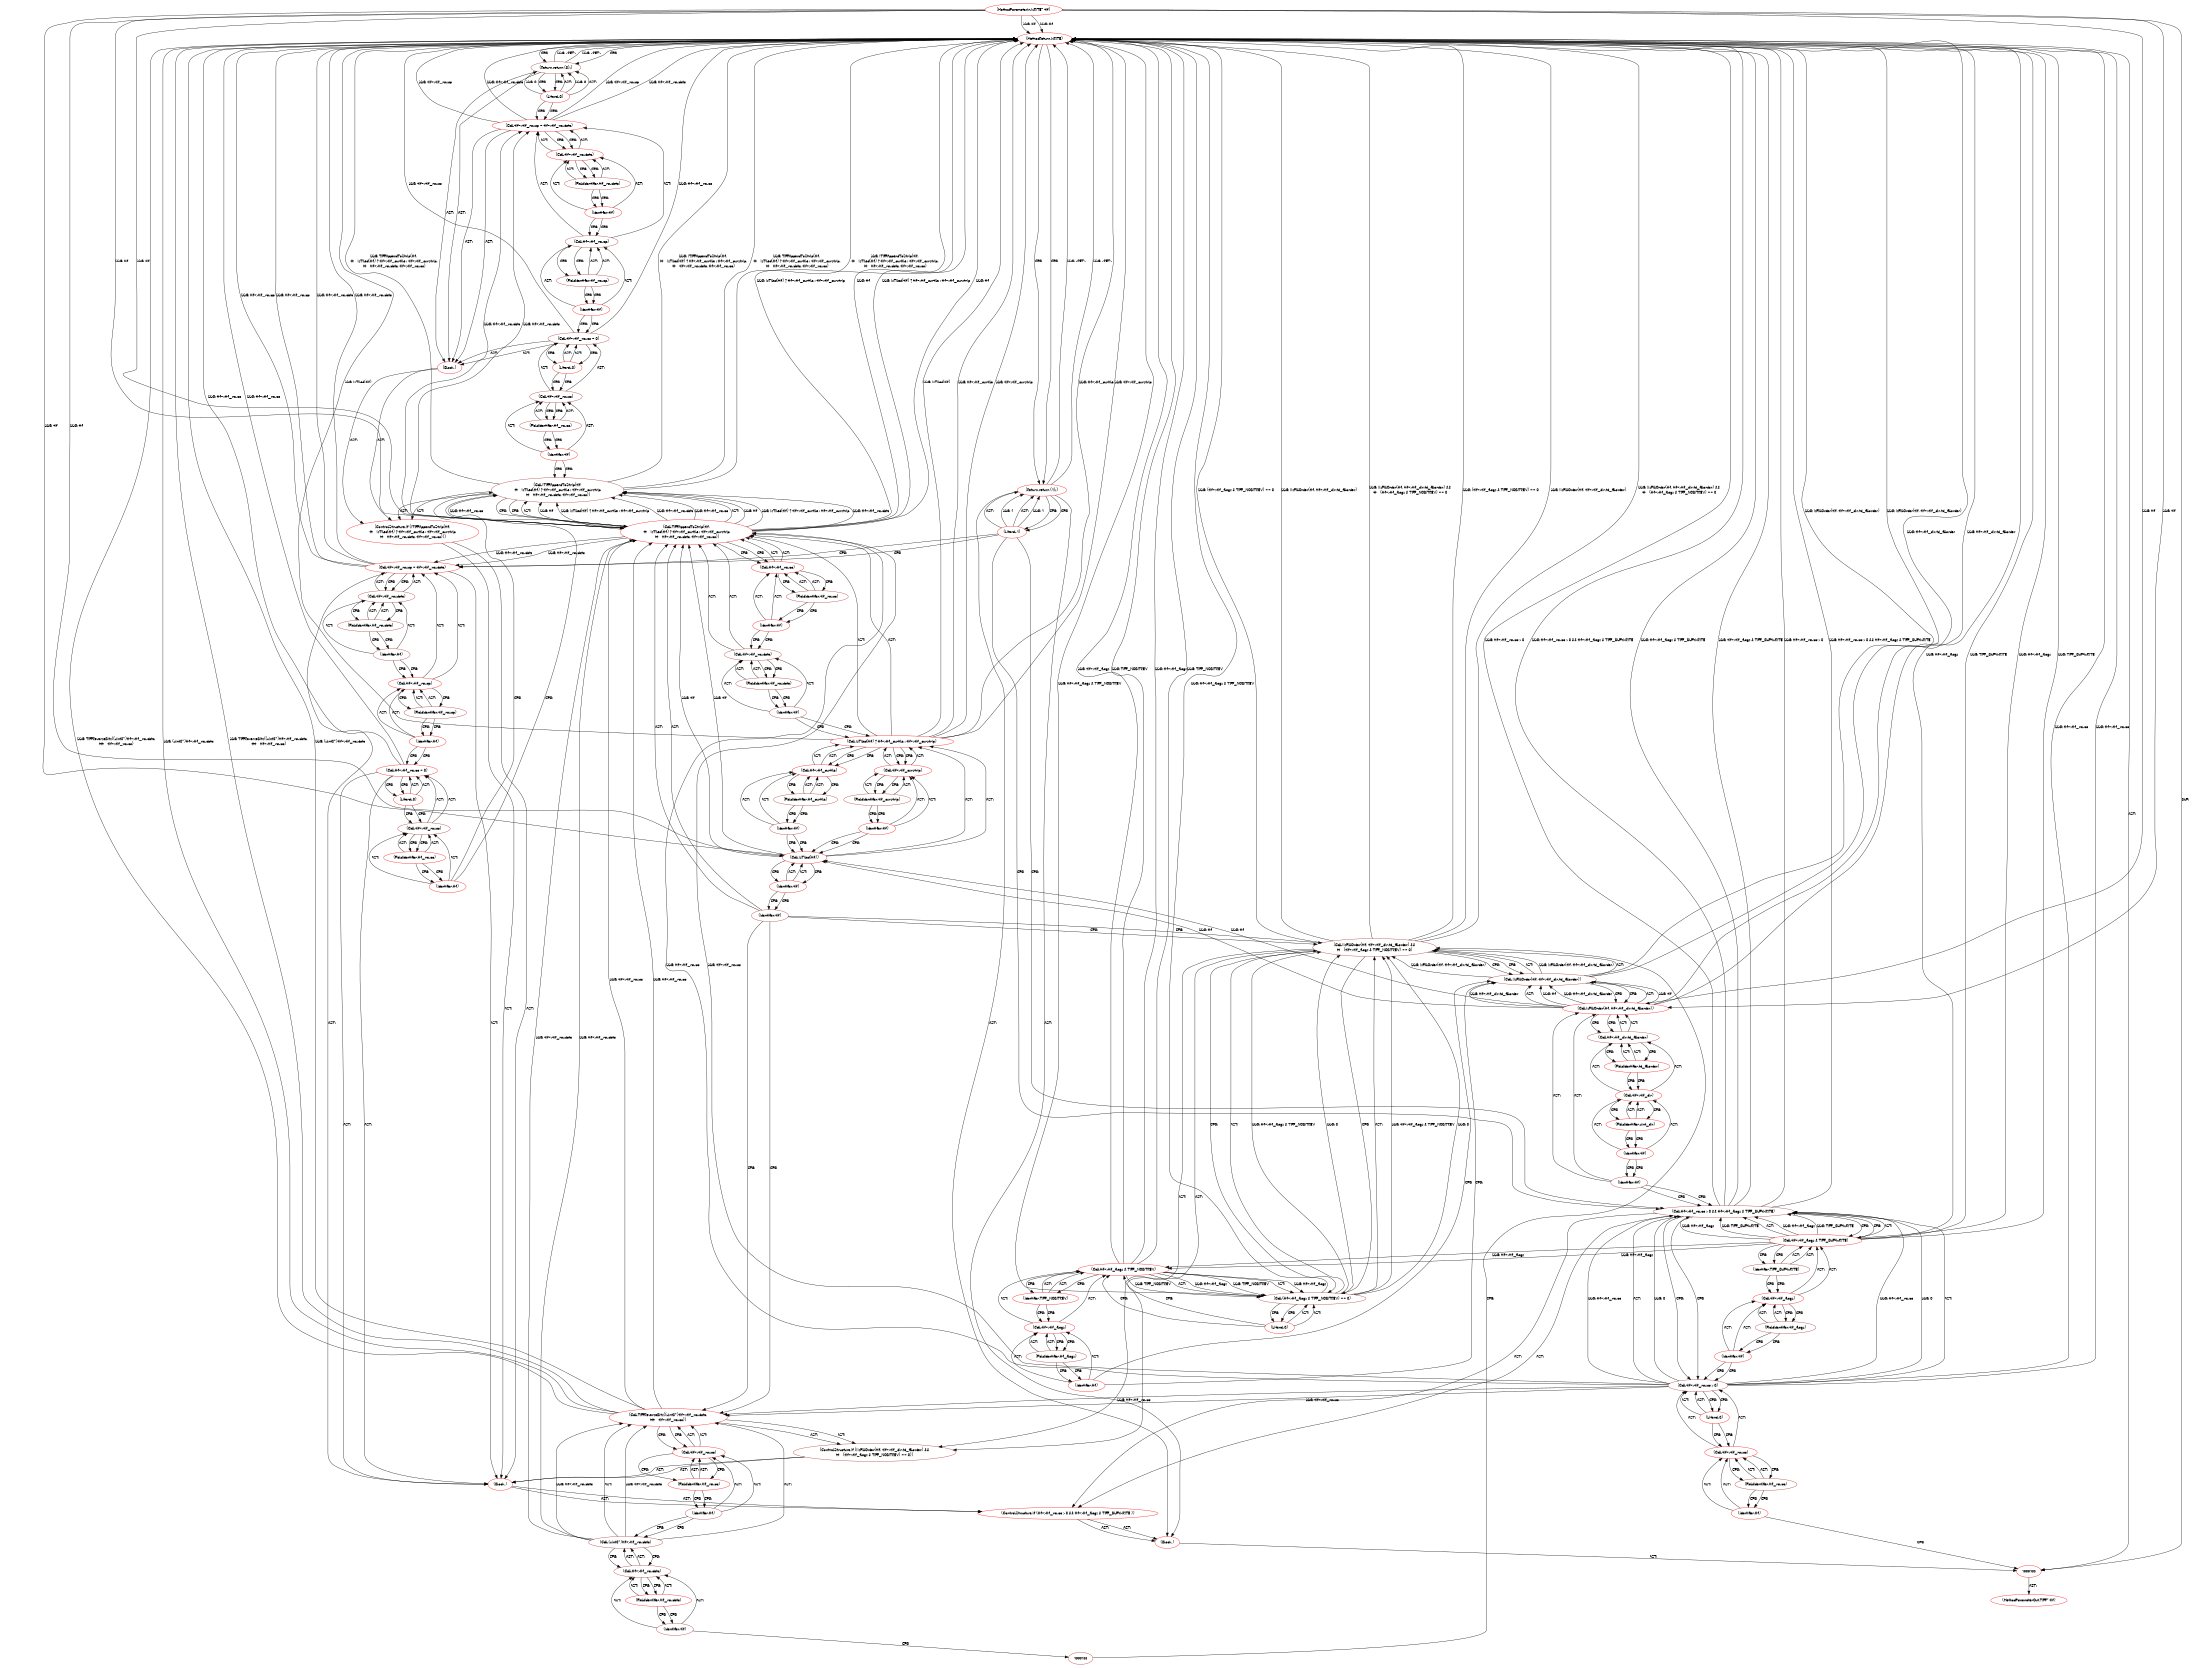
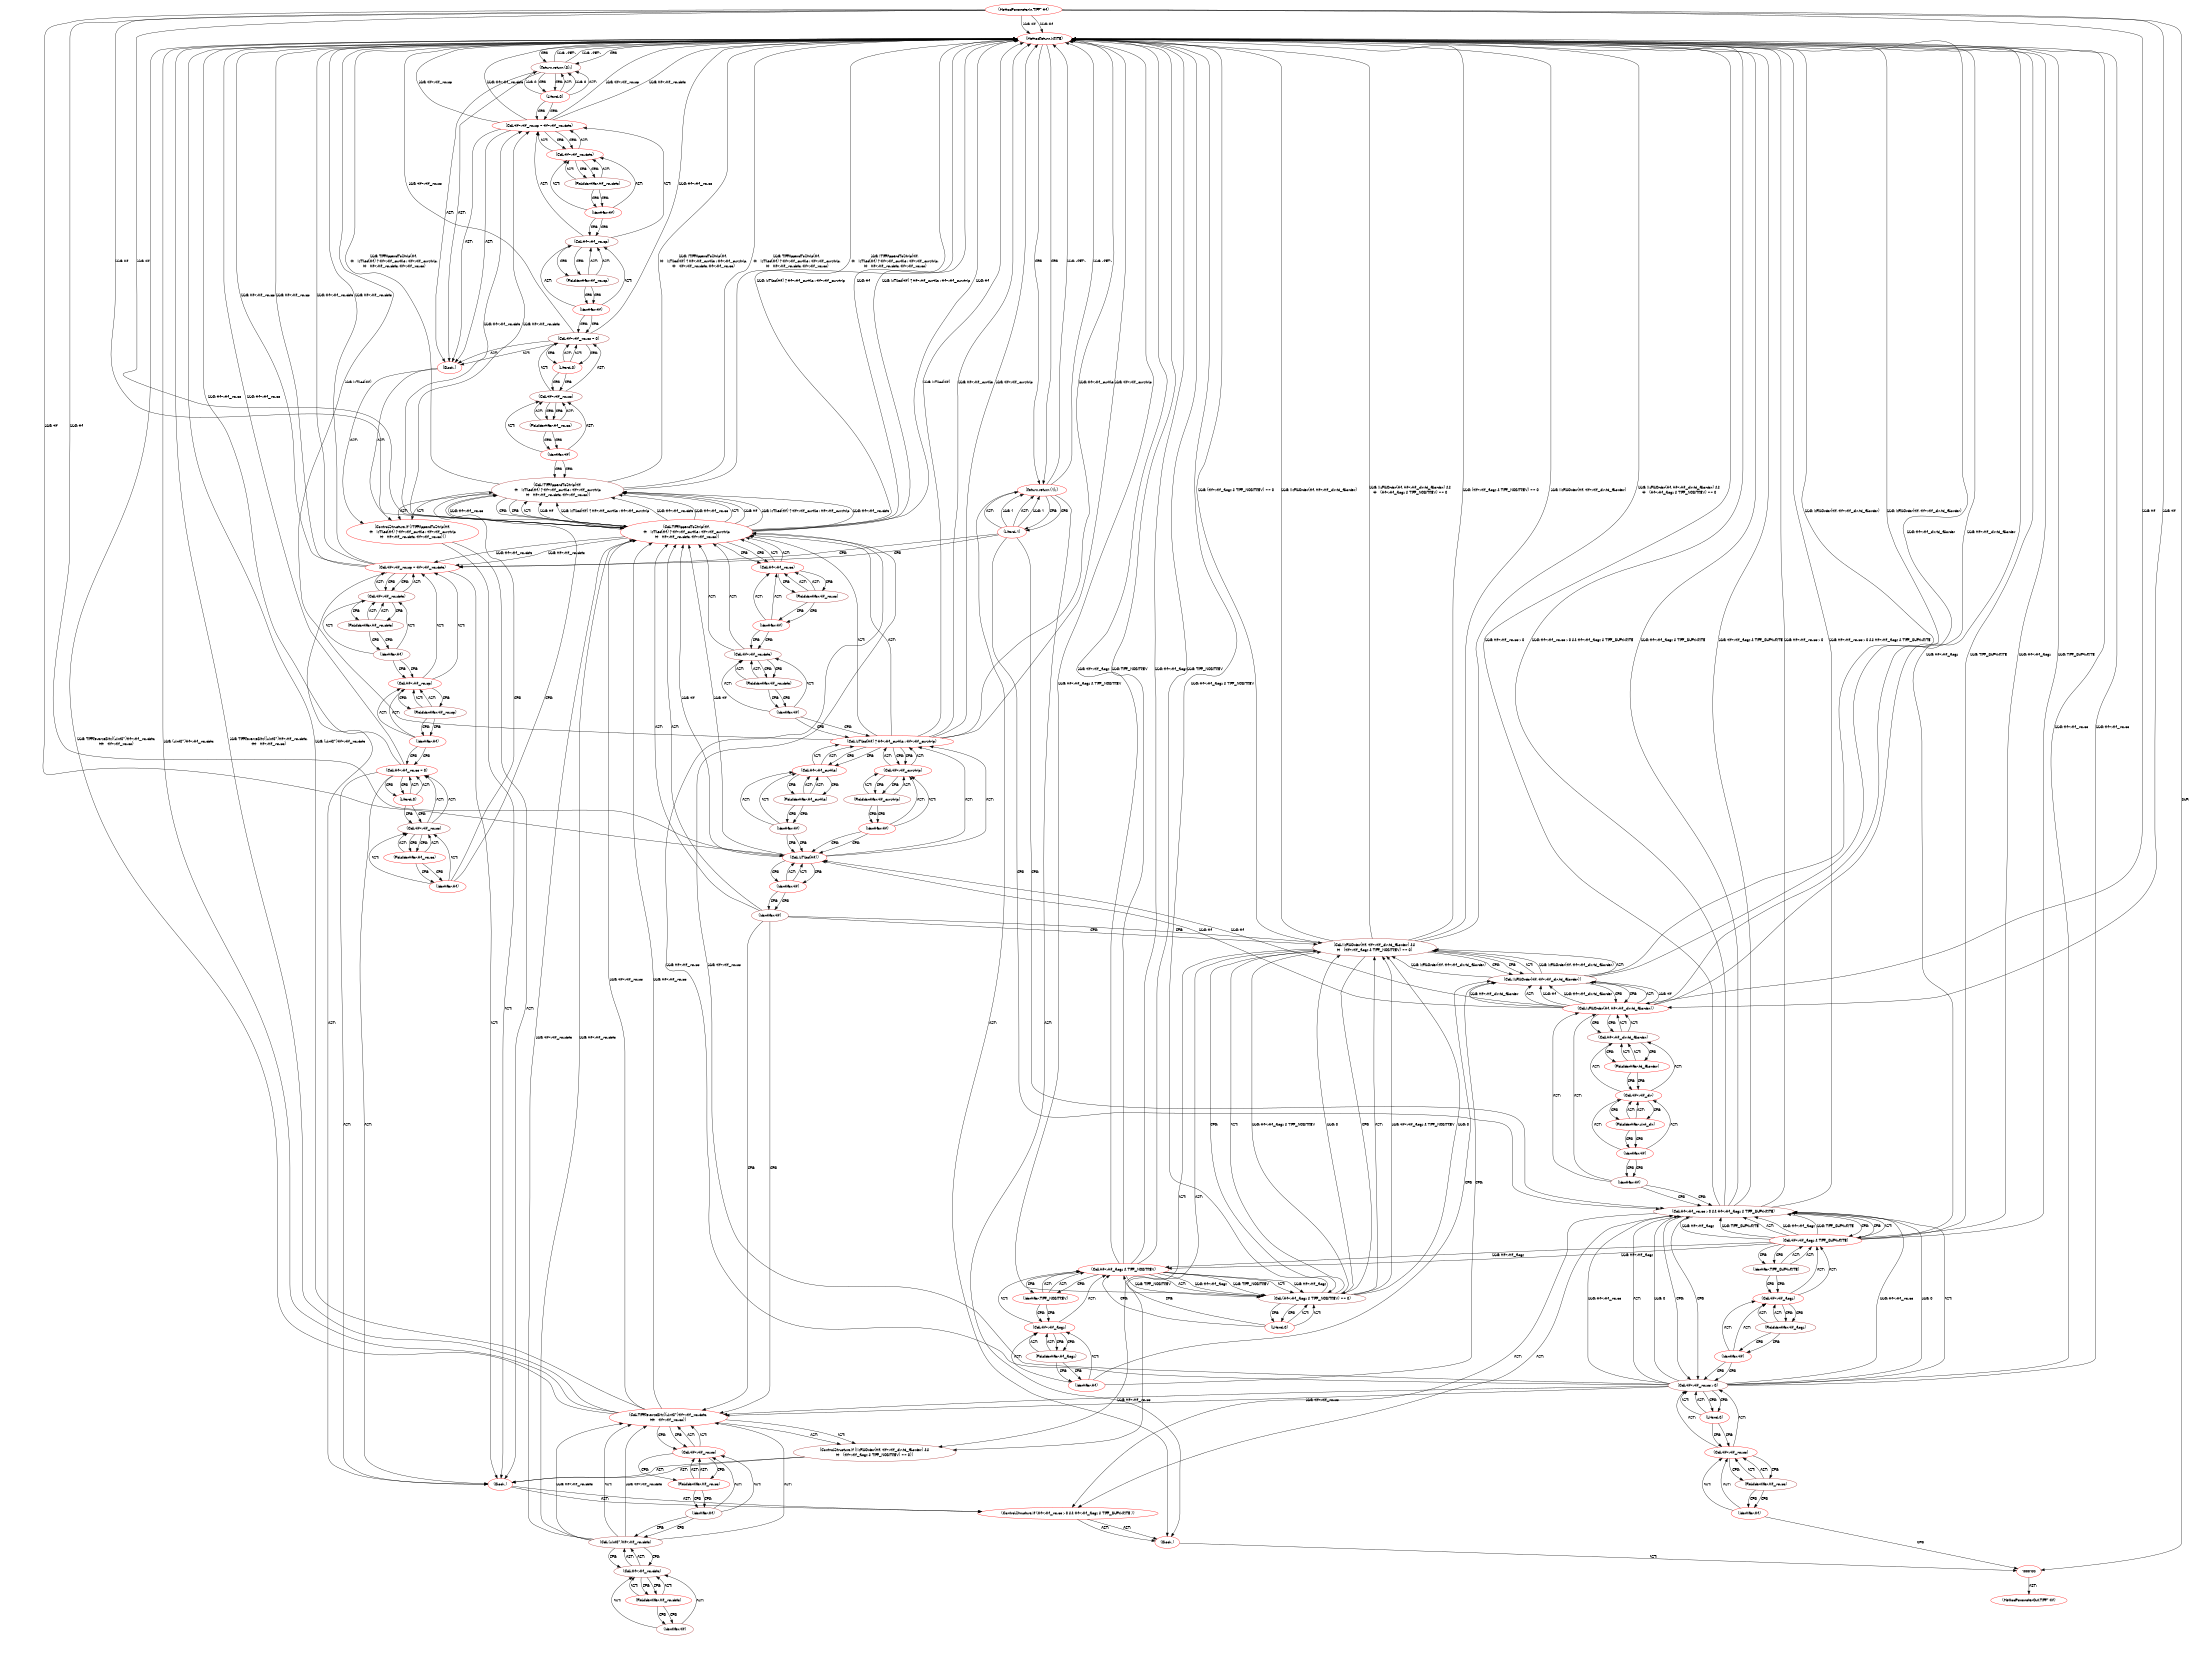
node "(MethodParameterIn,WRITE* tif)": label "(MethodParameterIn,WRITE* tif)" -> "(MethodParameterIn,TIFF* tif)"
edge "(MethodReturn,WRITE)" -> "1000103": removed, label "AST:"
node "1000138": removed
